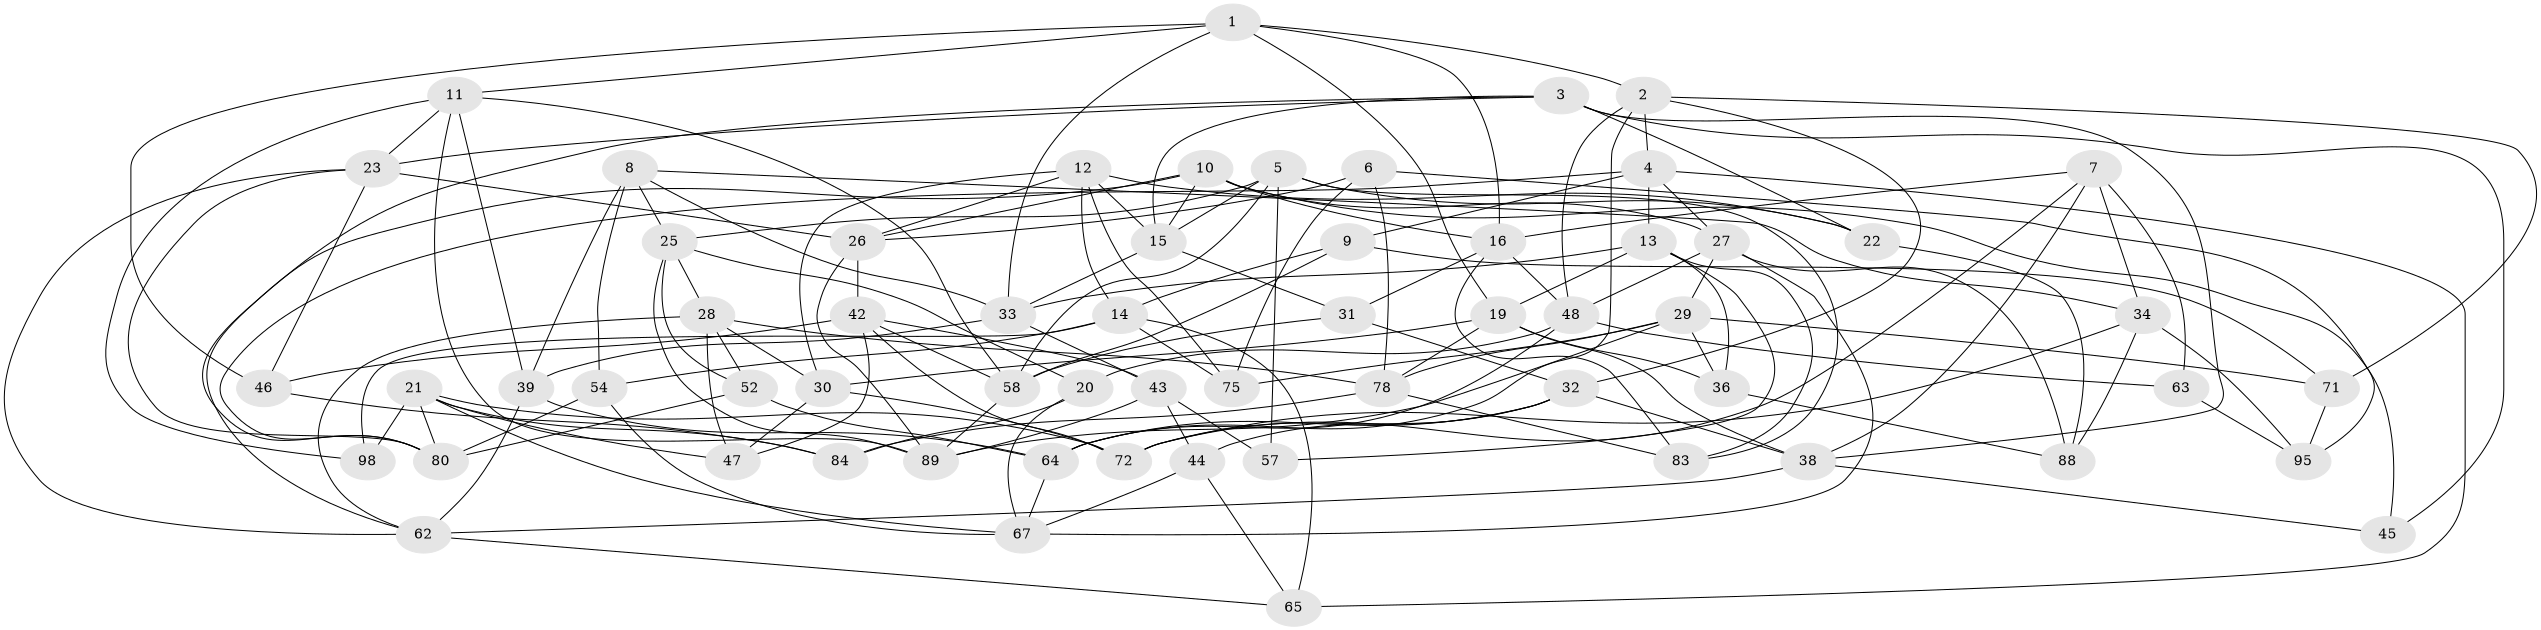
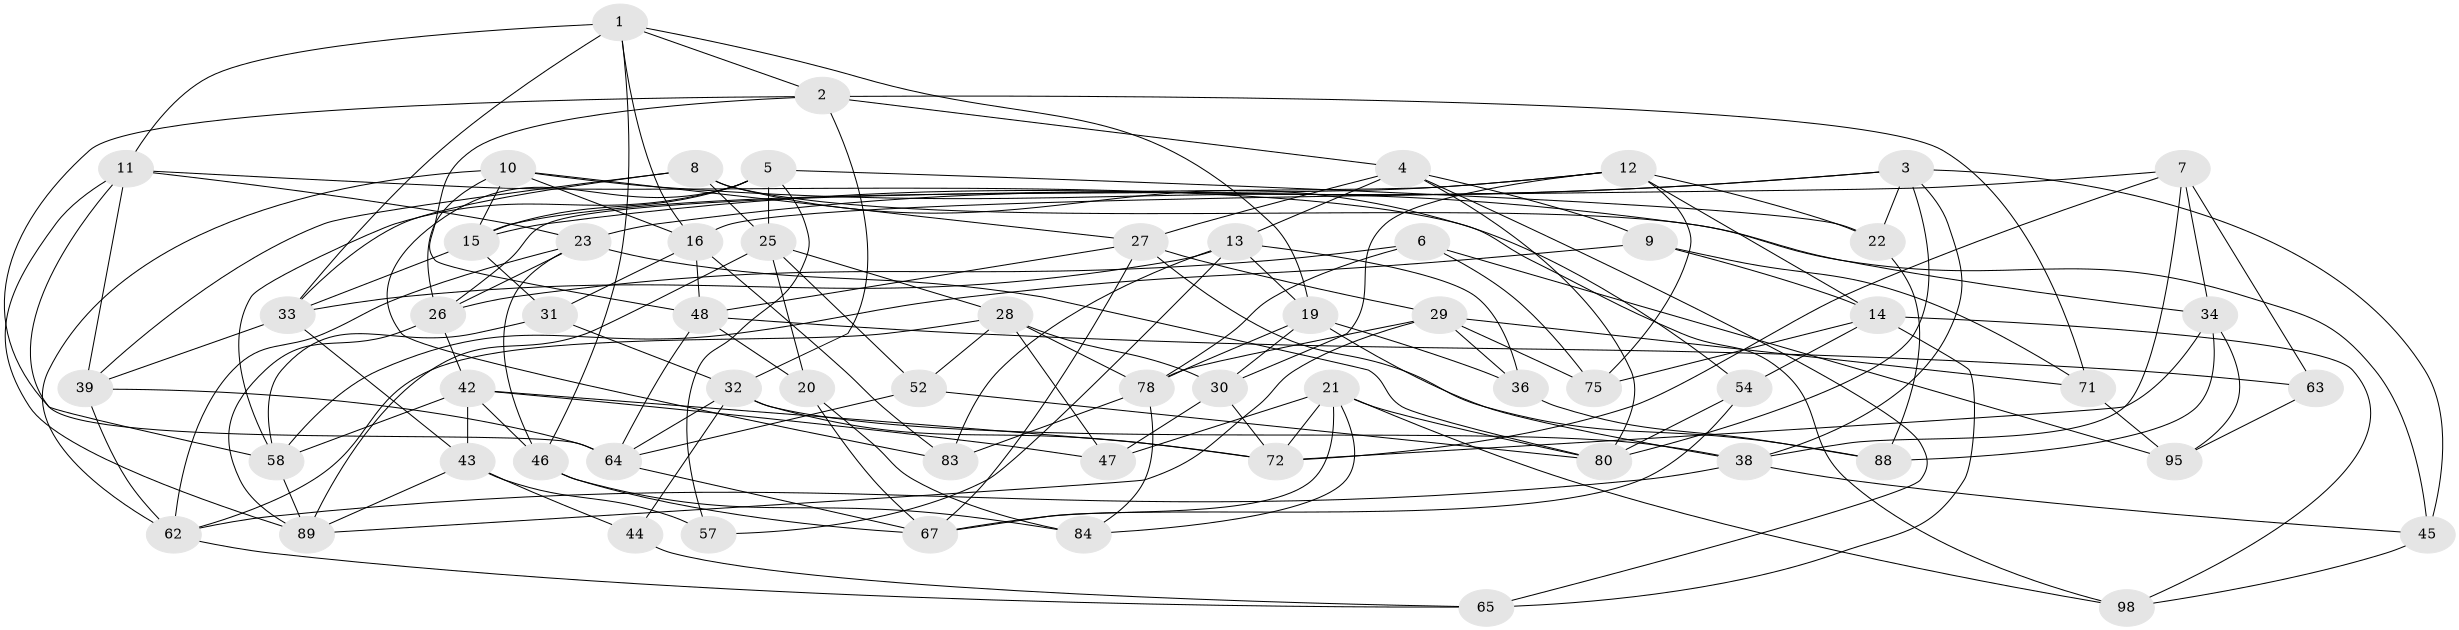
edge "44" -- "67": now "46" -- "67"
edge "45" -- "98": added
